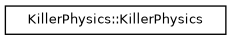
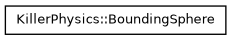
node "KillerPhysics::KillerPhysics": label "KillerPhysics::KillerPhysics" -> "KillerPhysics::BoundingSphere"
